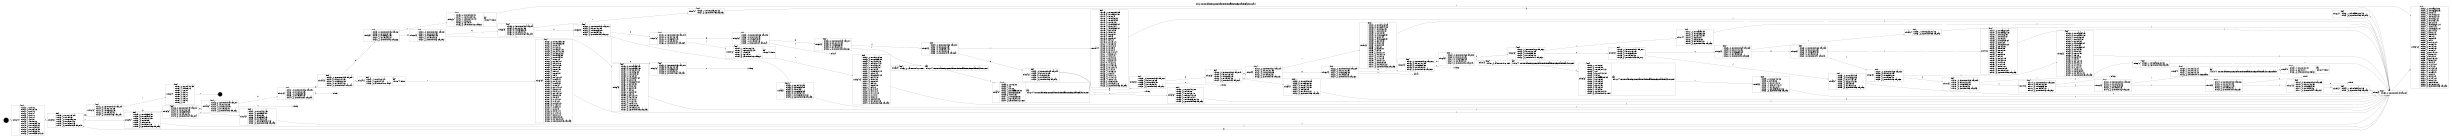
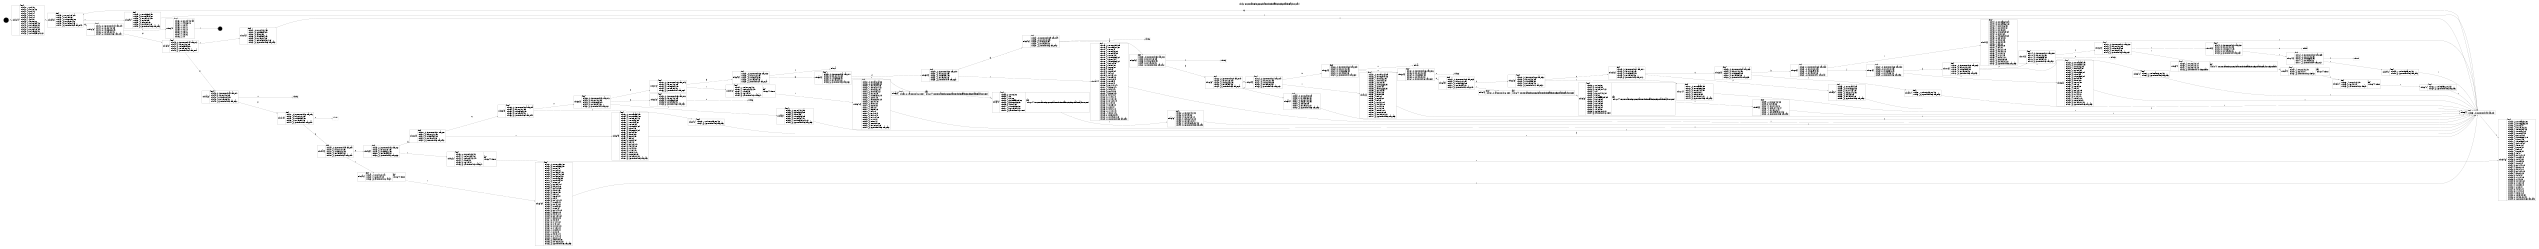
node "0x401c56 [12]": added
